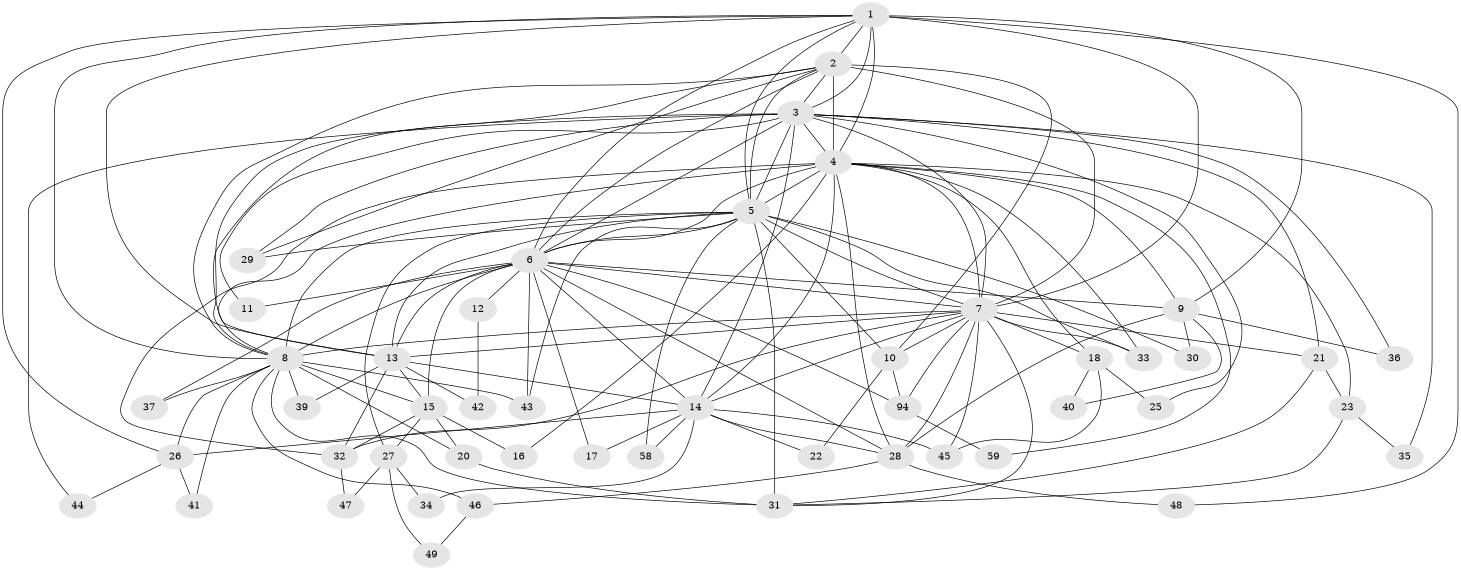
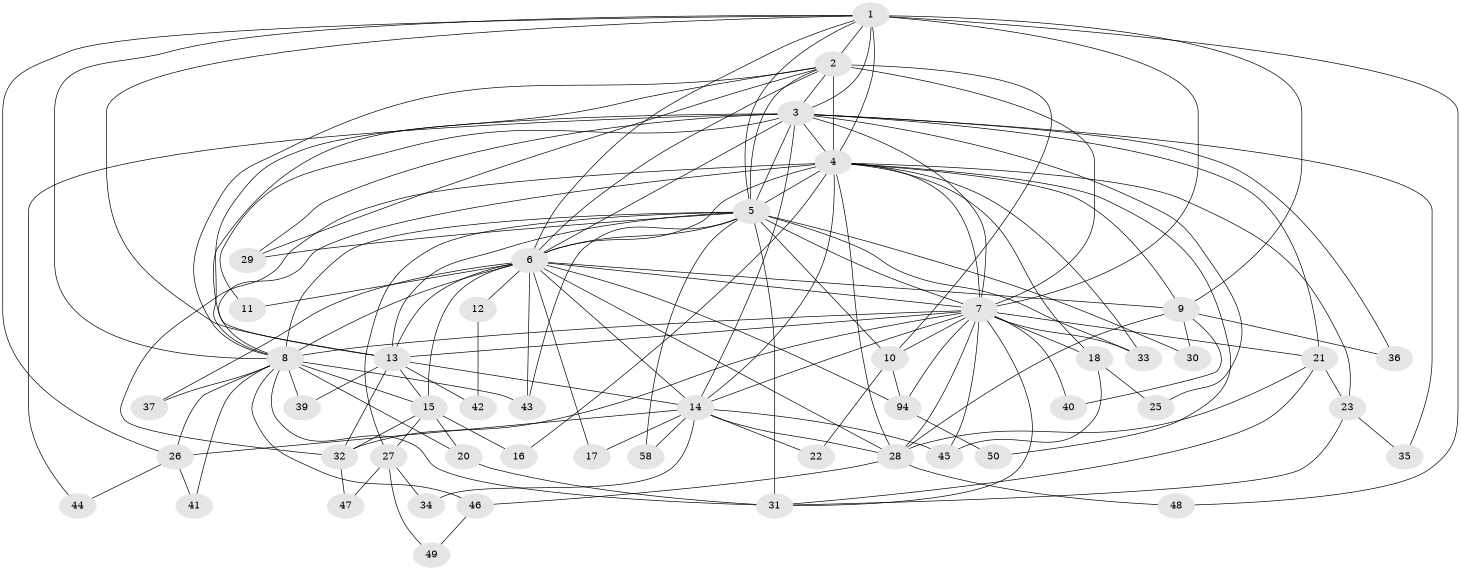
edge "18" -- "40": now "7" -- "40"
edge "21" -- "28": added
node "59": label "59" -> "50"
